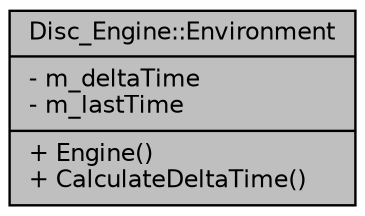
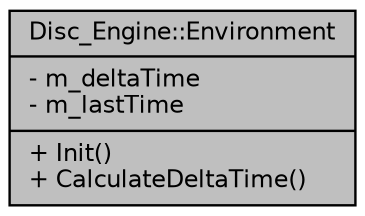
node "Disc_Engine::Environment": text "+ Engine()" -> "+ Init()"
